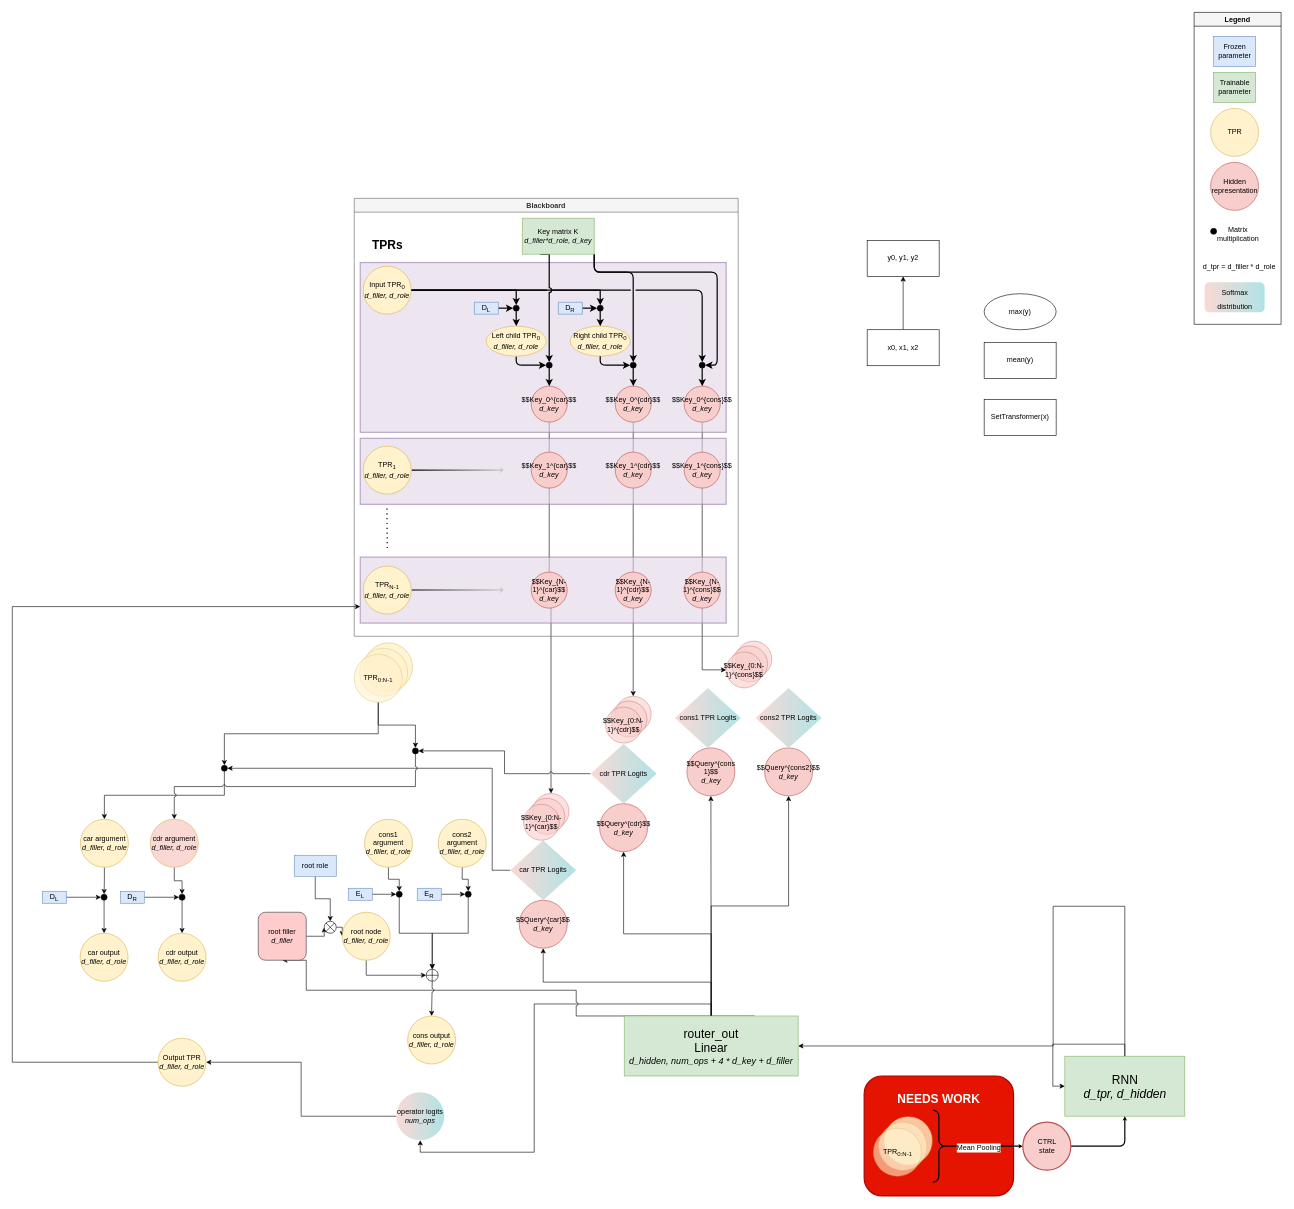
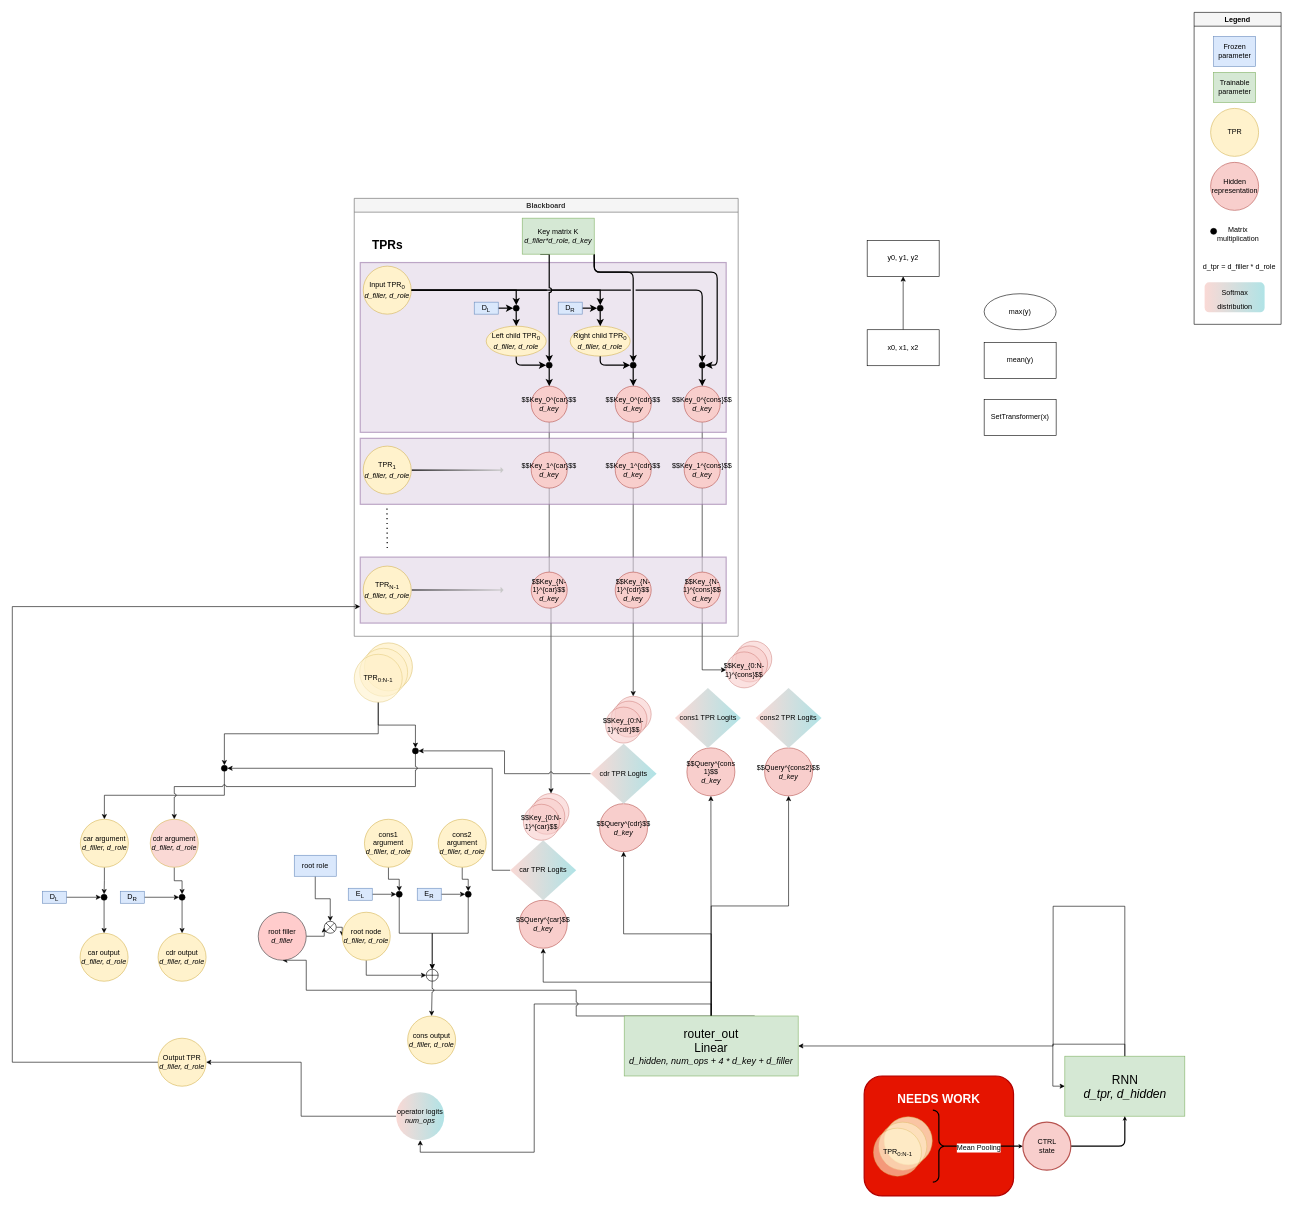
node "root filler d_filler": shape rounded rectangle -> ellipse
